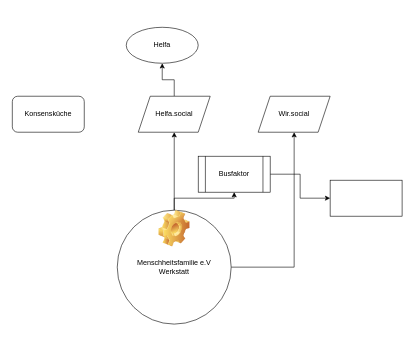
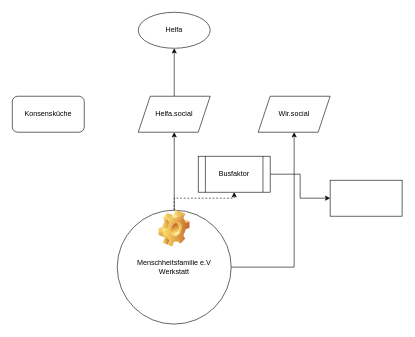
node "Helfa": moved (162, 45) -> (174, 30)
edge "Menschheitsfamilie e.V Werkstatt" -> "Busfaktor": style solid -> dashed
